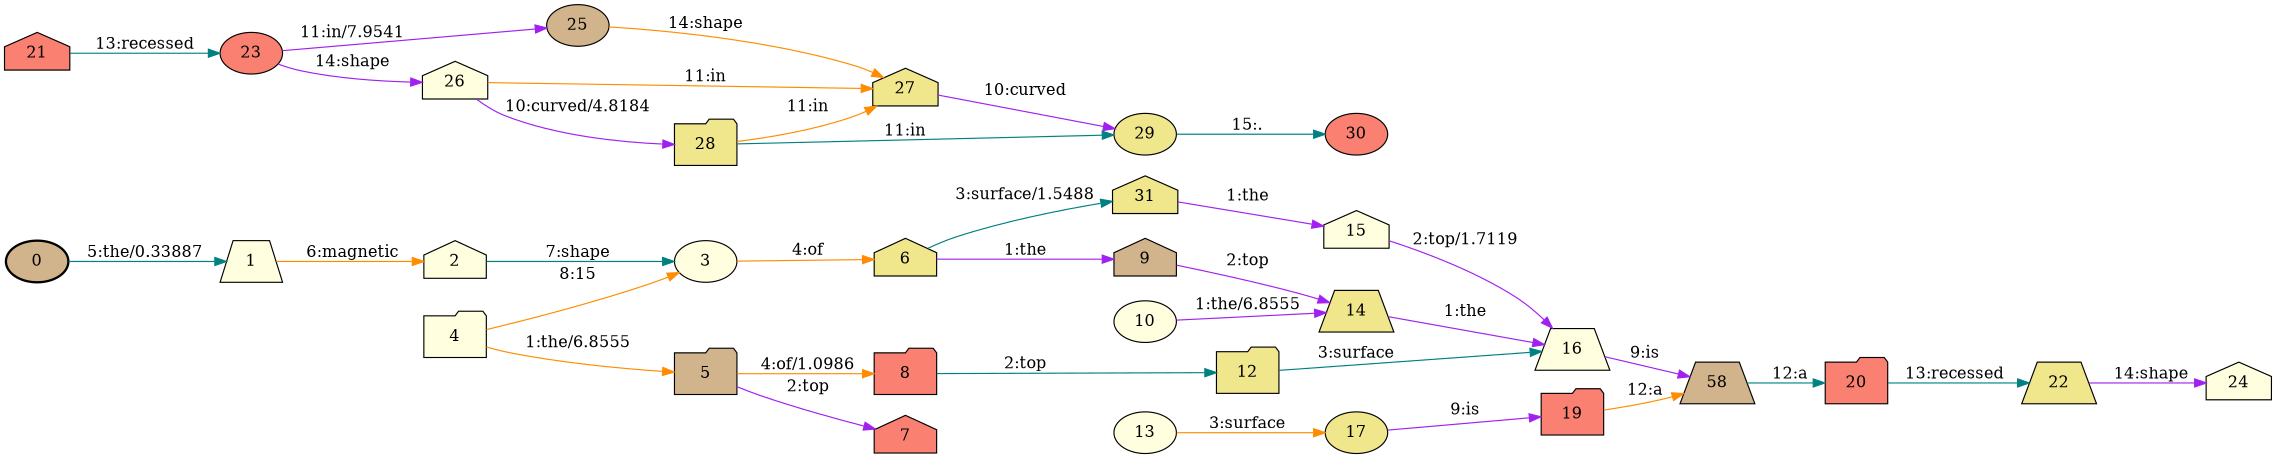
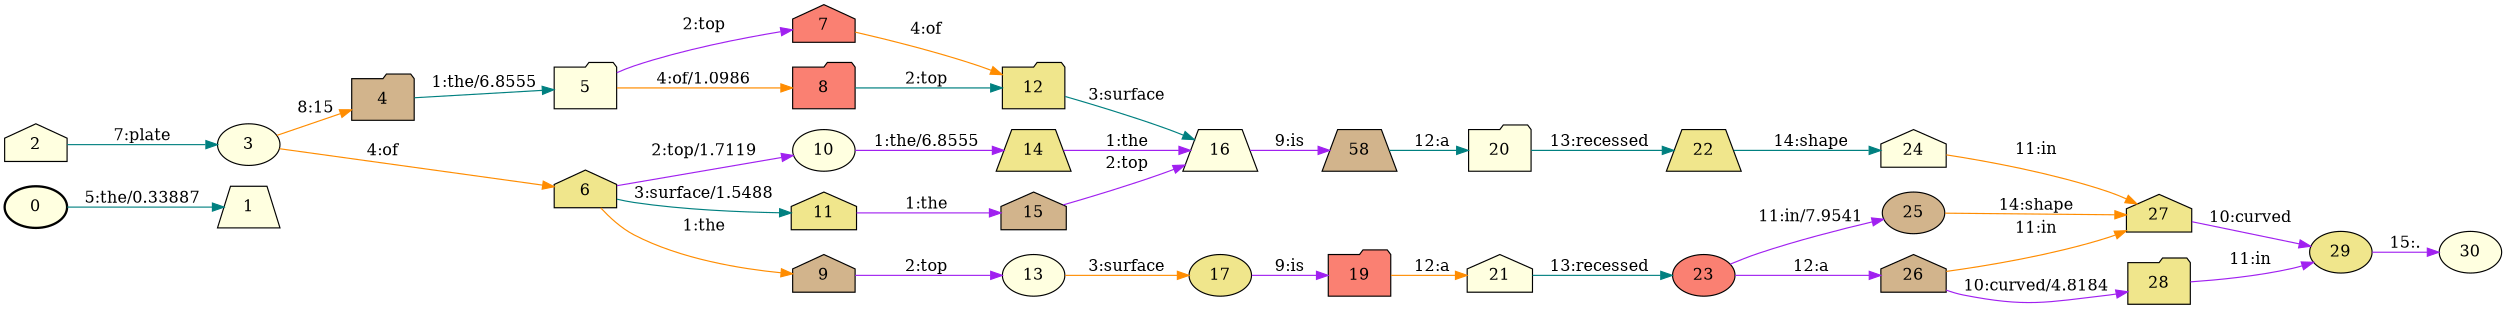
edge "7" -> "12": added, label "4:of"
node "21": fillcolor salmon -> lightyellow
edge "23" -> "26": label "14:shape" -> "12:a"
node "26": fillcolor lightyellow -> tan
edge "28" -> "27": now "24" -> "27"
edge "29" -> "30": color teal -> purple
node "30": fillcolor salmon -> lightyellow
edge "28" -> "29": color teal -> purple
edge "6" -> "10": added, label "2:top/1.7119"
node "31": label "31" -> "11"
node "15": fillcolor lightyellow -> tan
edge "15" -> "16": label "2:top/1.7119" -> "2:top"
edge "2" -> "3": label "7:shape" -> "7:plate"
edge "6" -> "9": color purple -> darkorange
node "0": fillcolor tan -> lightyellow
edge "1" -> "2": removed, label "6:magnetic"
edge "9" -> "14": now "9" -> "13"
edge "4" -> "3": reversed
node "4": fillcolor lightyellow -> tan
edge "4" -> "5": color darkorange -> teal
node "5": fillcolor tan -> lightyellow
node "20": fillcolor salmon -> lightyellow
edge "22" -> "24": color purple -> teal
edge "19" -> "58": now "19" -> "21"
